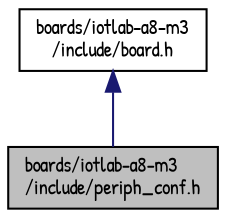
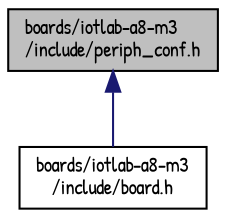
edge "boards/iotlab-a8-m3 /include/periph_conf.h" -> "boards/iotlab-a8-m3 /include/board.h": reversed
